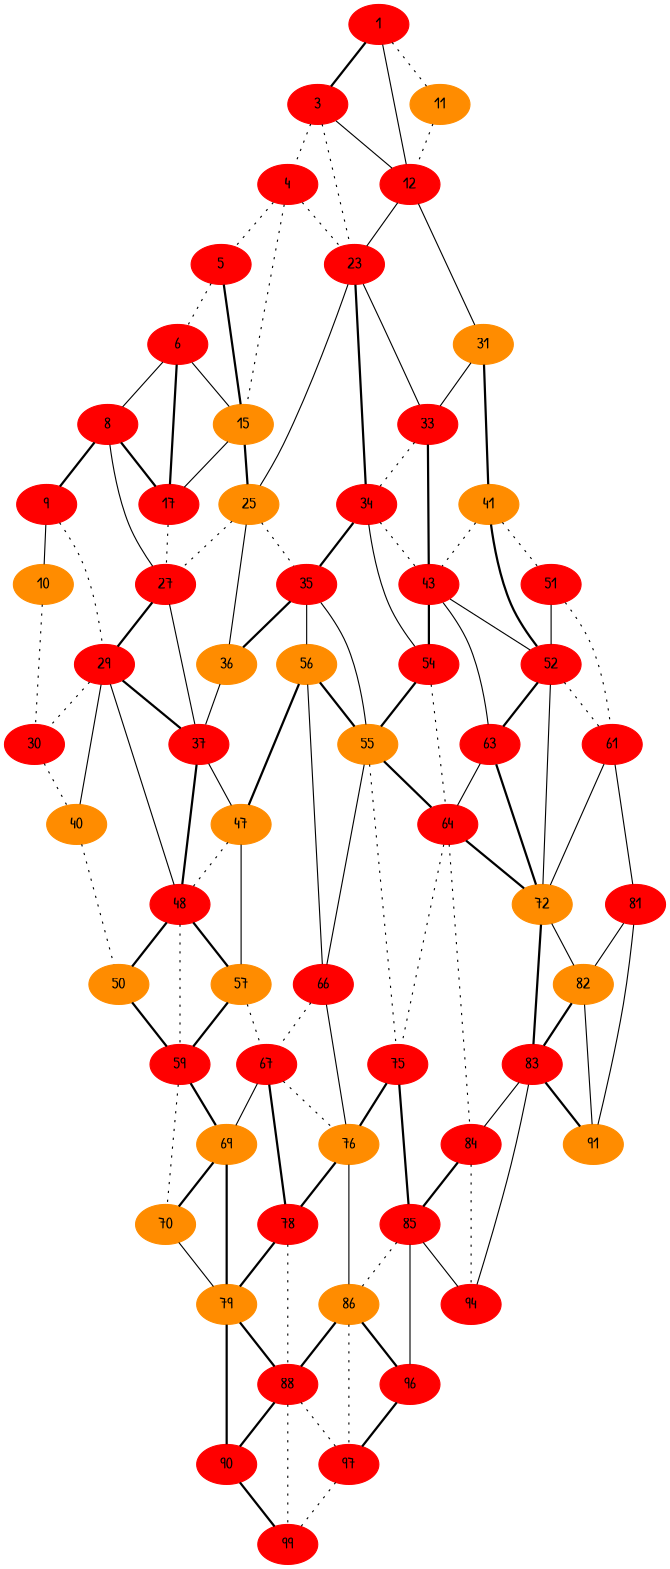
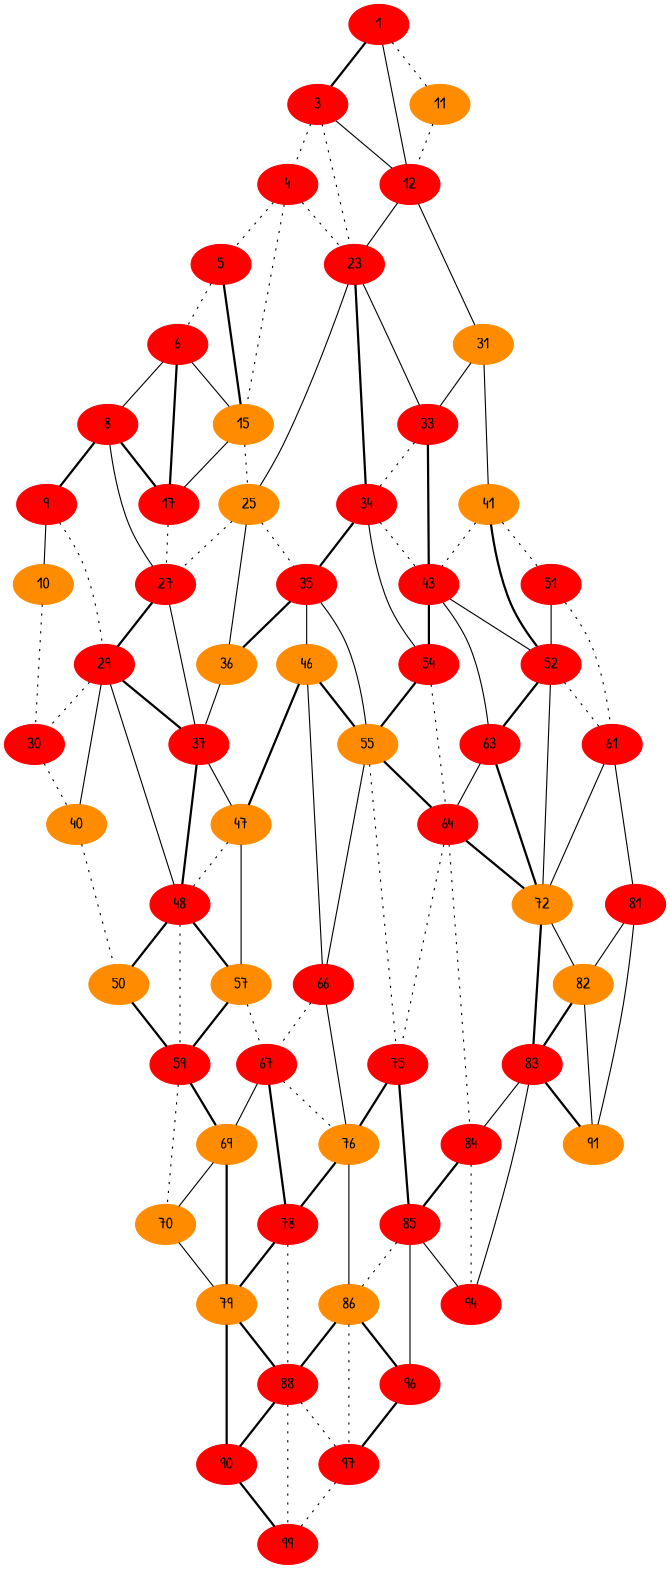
edge "31" -- "41": style bold -> solid
edge "15" -- "25": style bold -> dotted
node "56": label "56" -> "46"
edge "69" -- "70": style bold -> solid
